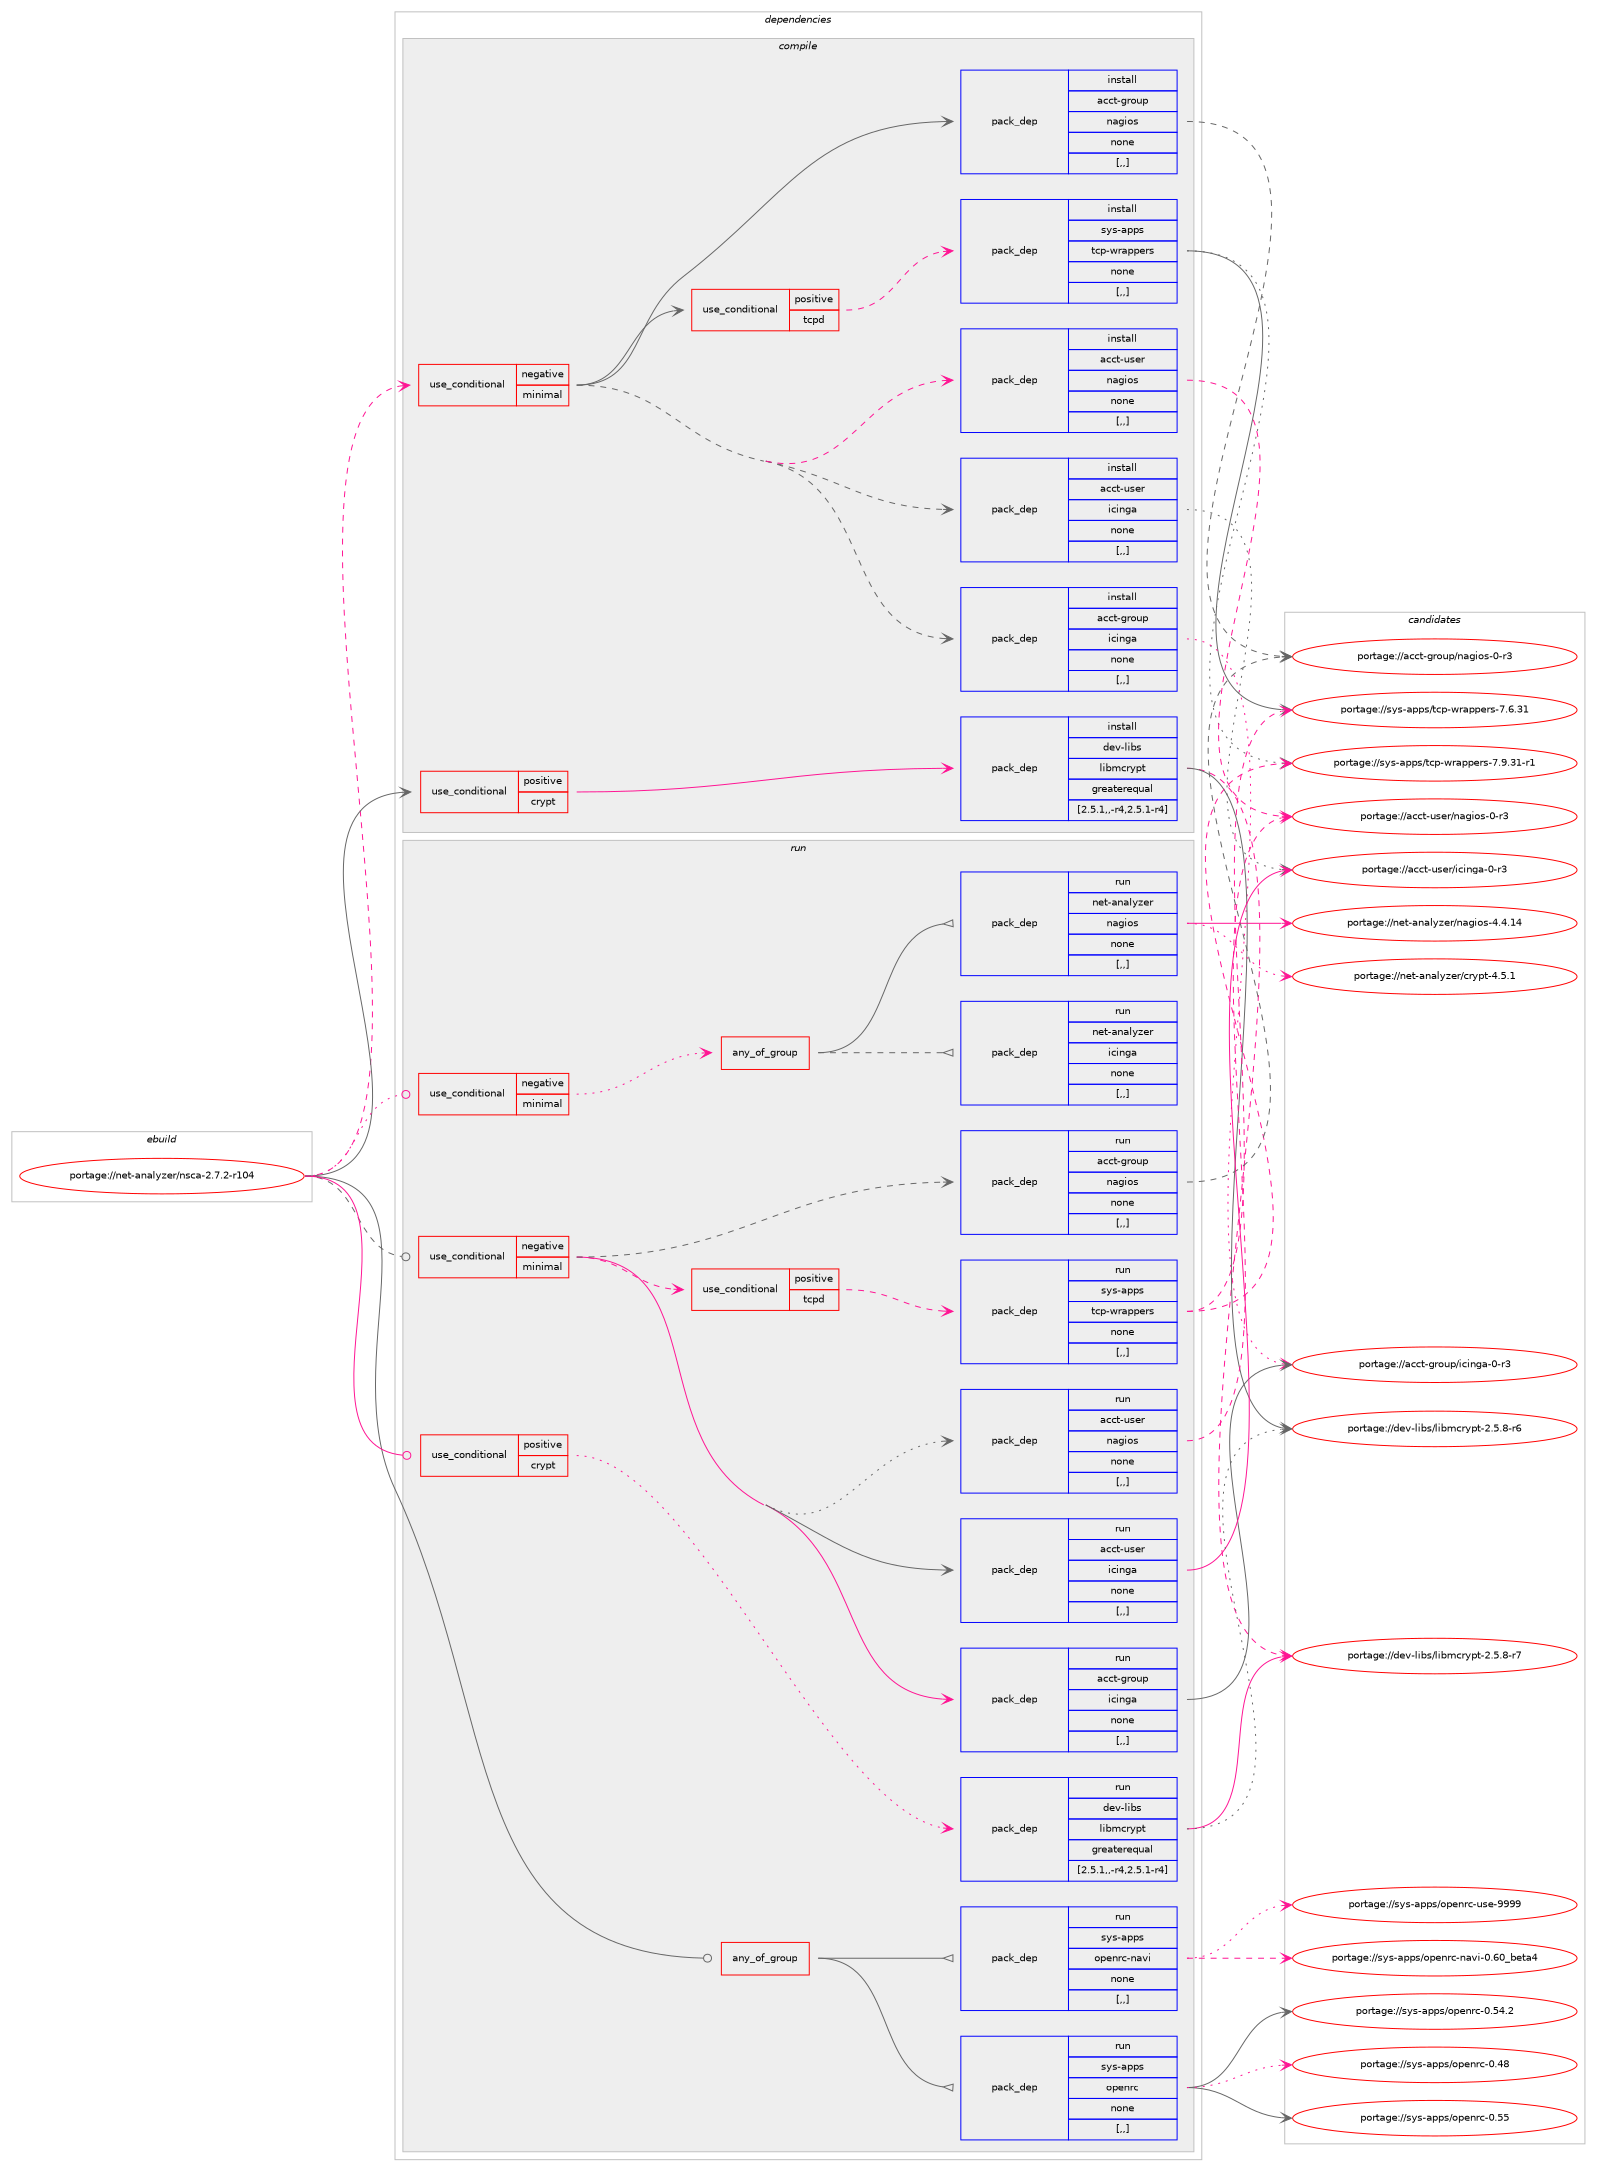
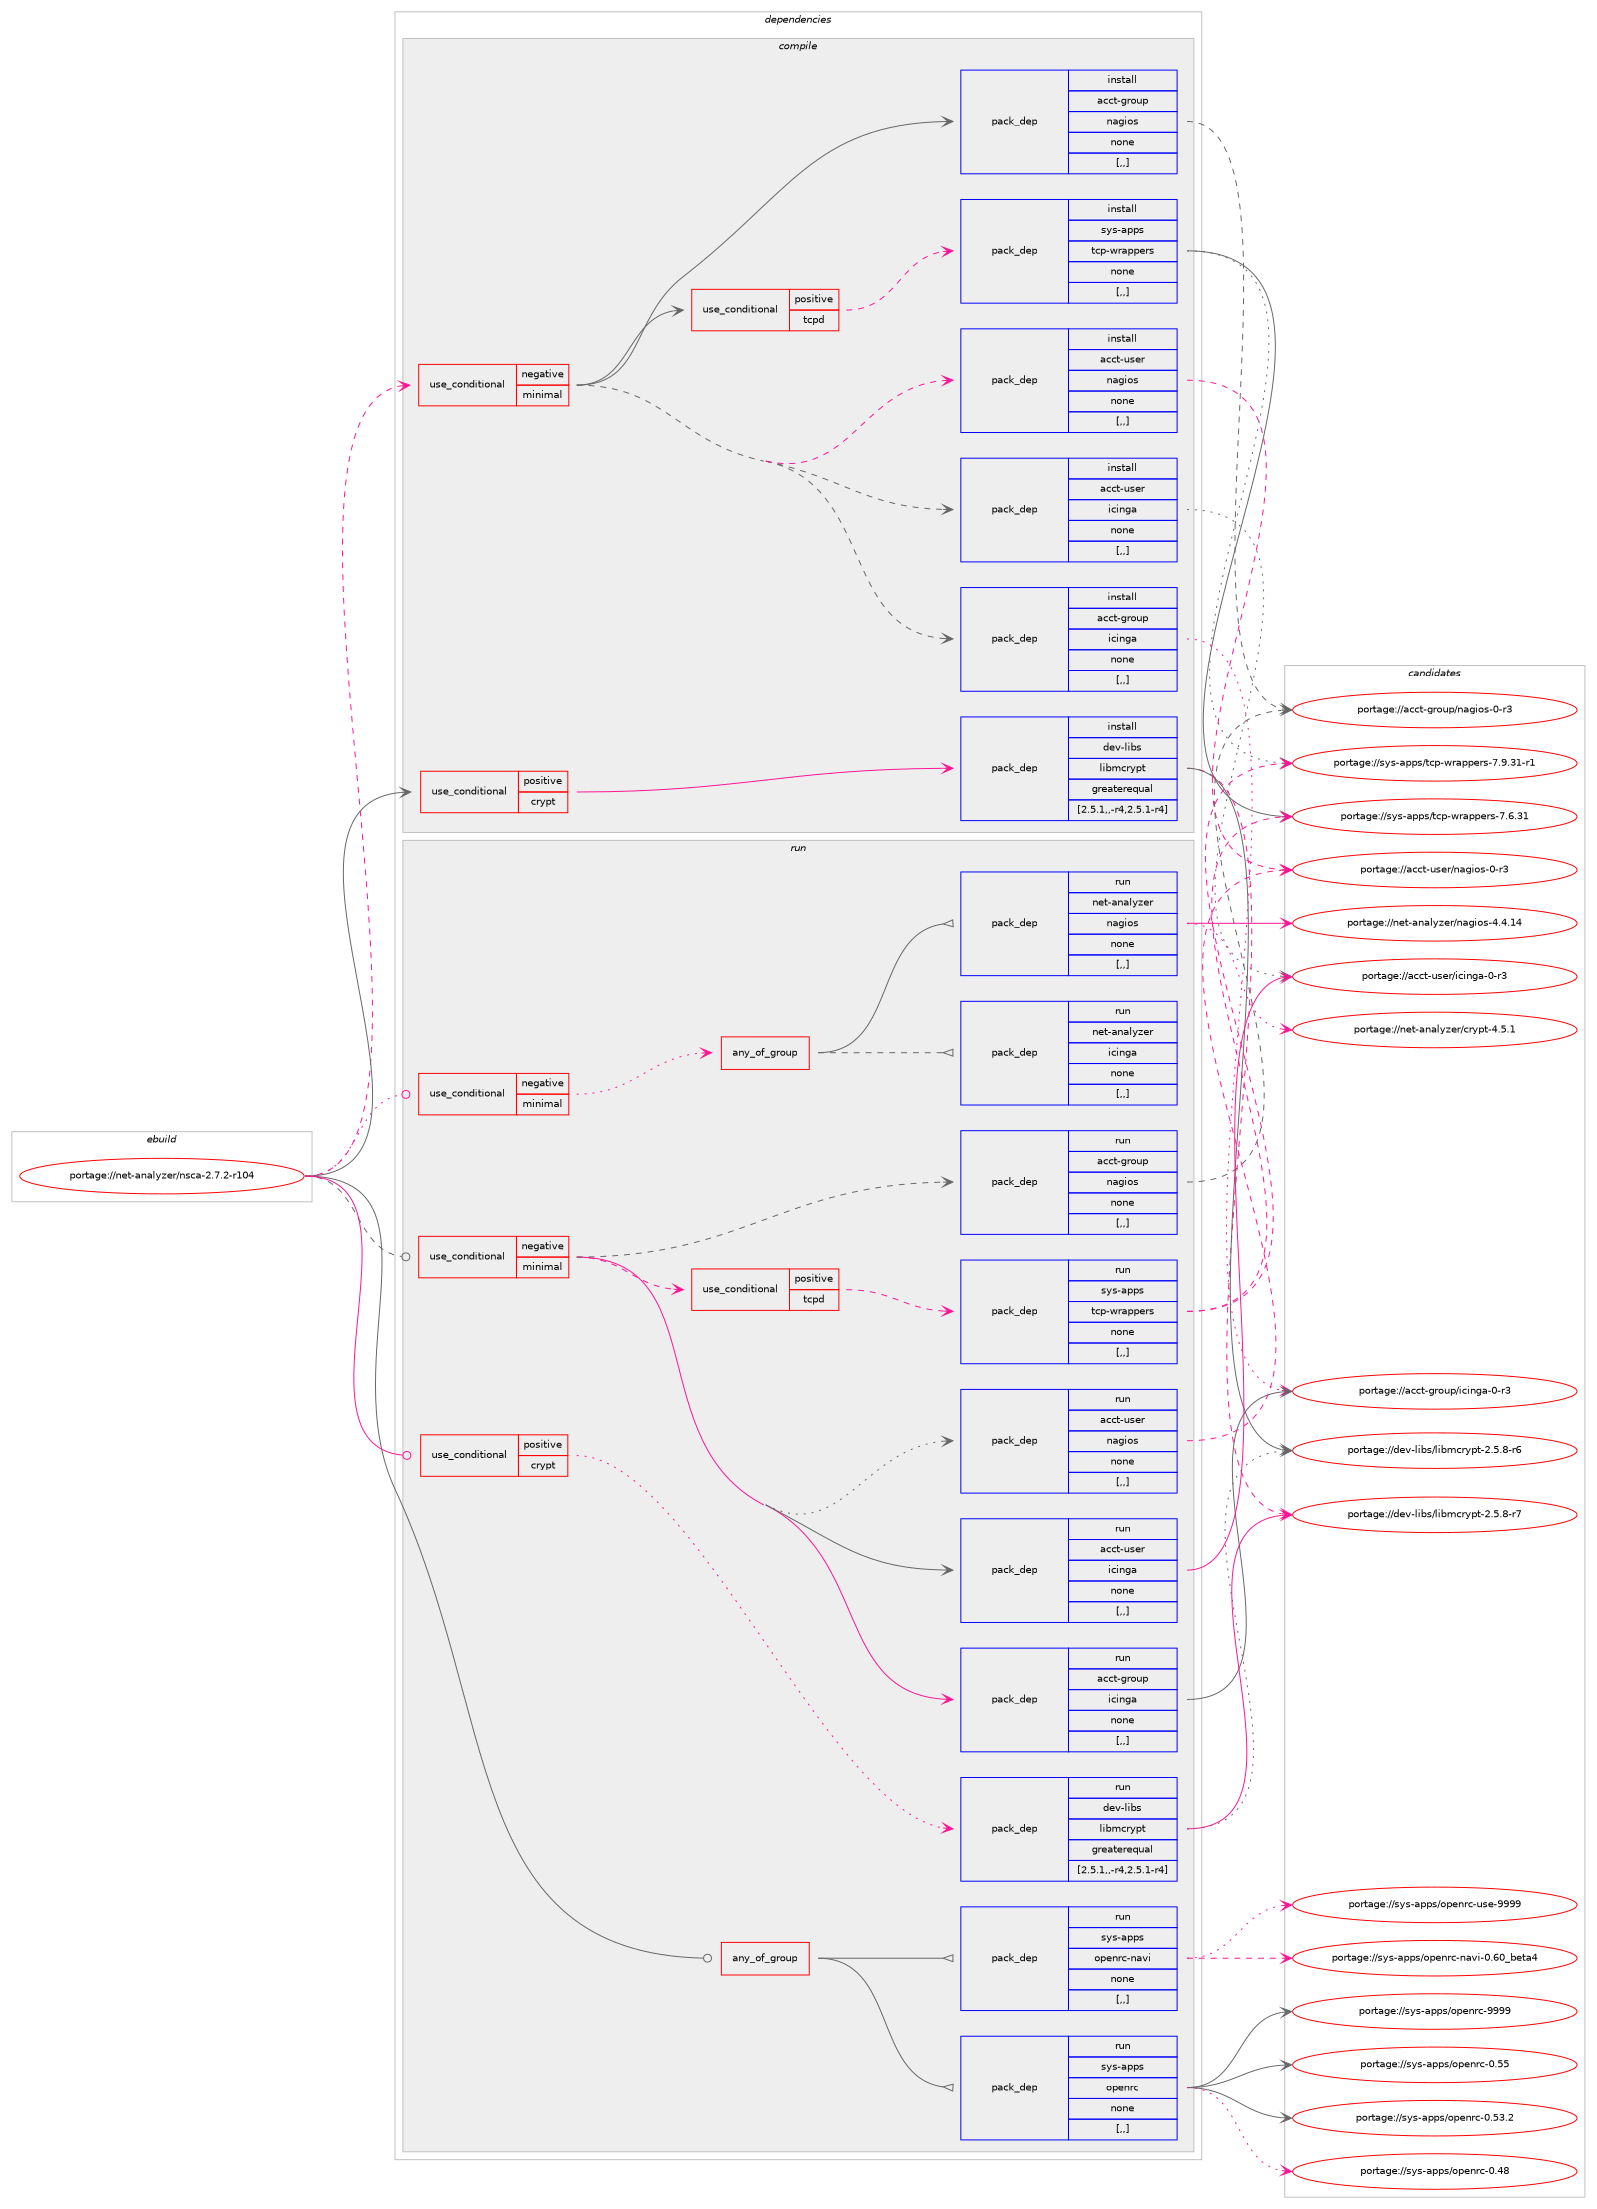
node "portage://sys-apps/openrc-9999": added
node "portage://sys-apps/openrc-0.54.2": label "portage://sys-apps/openrc-0.54.2" -> "portage://sys-apps/openrc-0.53.2"
